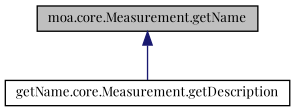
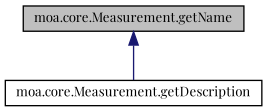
node "getName.core.Measurement.getDescription": label "getName.core.Measurement.getDescription" -> "moa.core.Measurement.getDescription"
